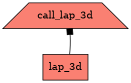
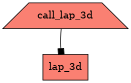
edge "lap_3d" -> "call_lap_3d": reversed
